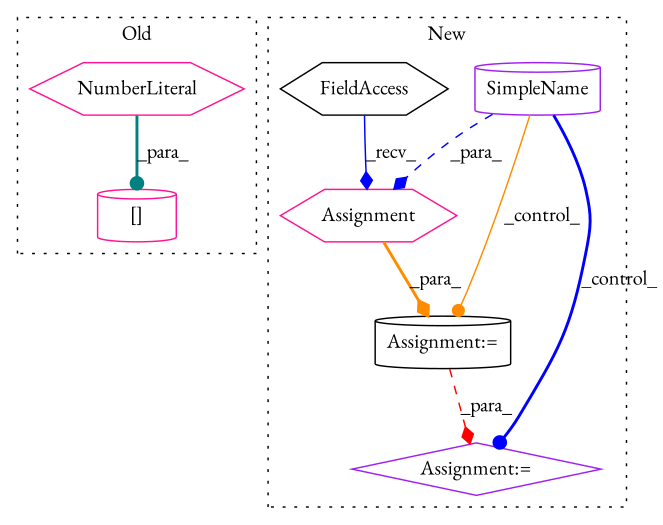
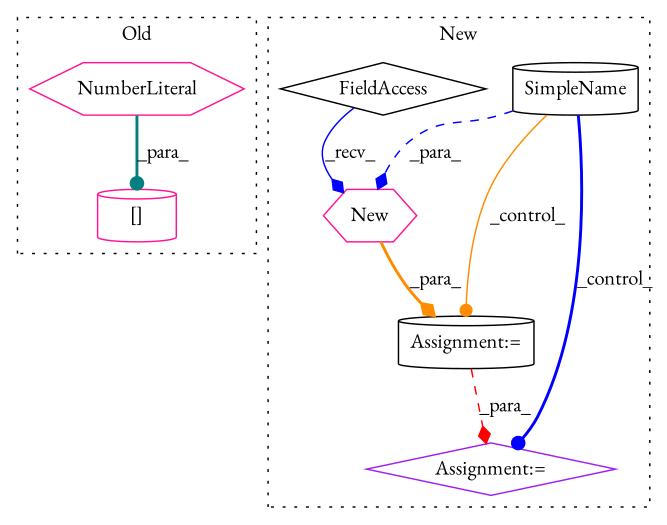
node "FieldAccess": shape hexagon -> diamond
node "SimpleName": color purple -> black
node "Assignment": label "Assignment" -> "New"
